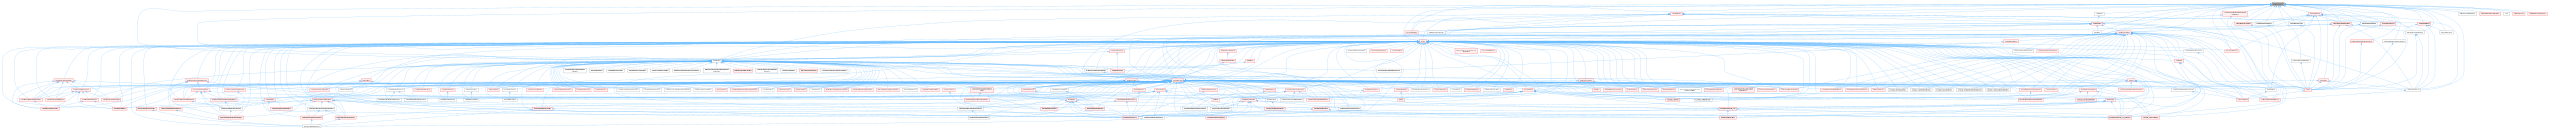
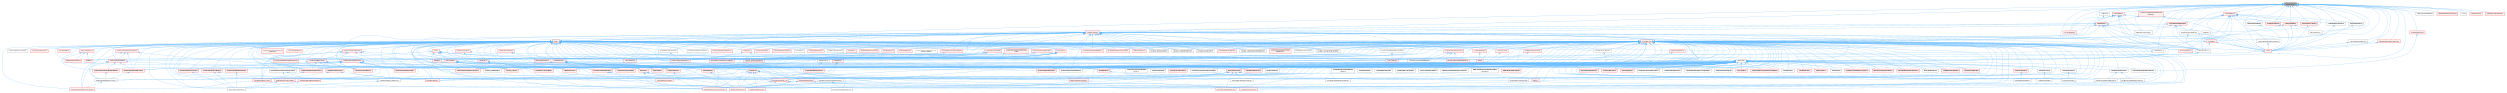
edge "CoreMinimal.h" -> "BlueprintAssetNodeSpawner.h": reversed
